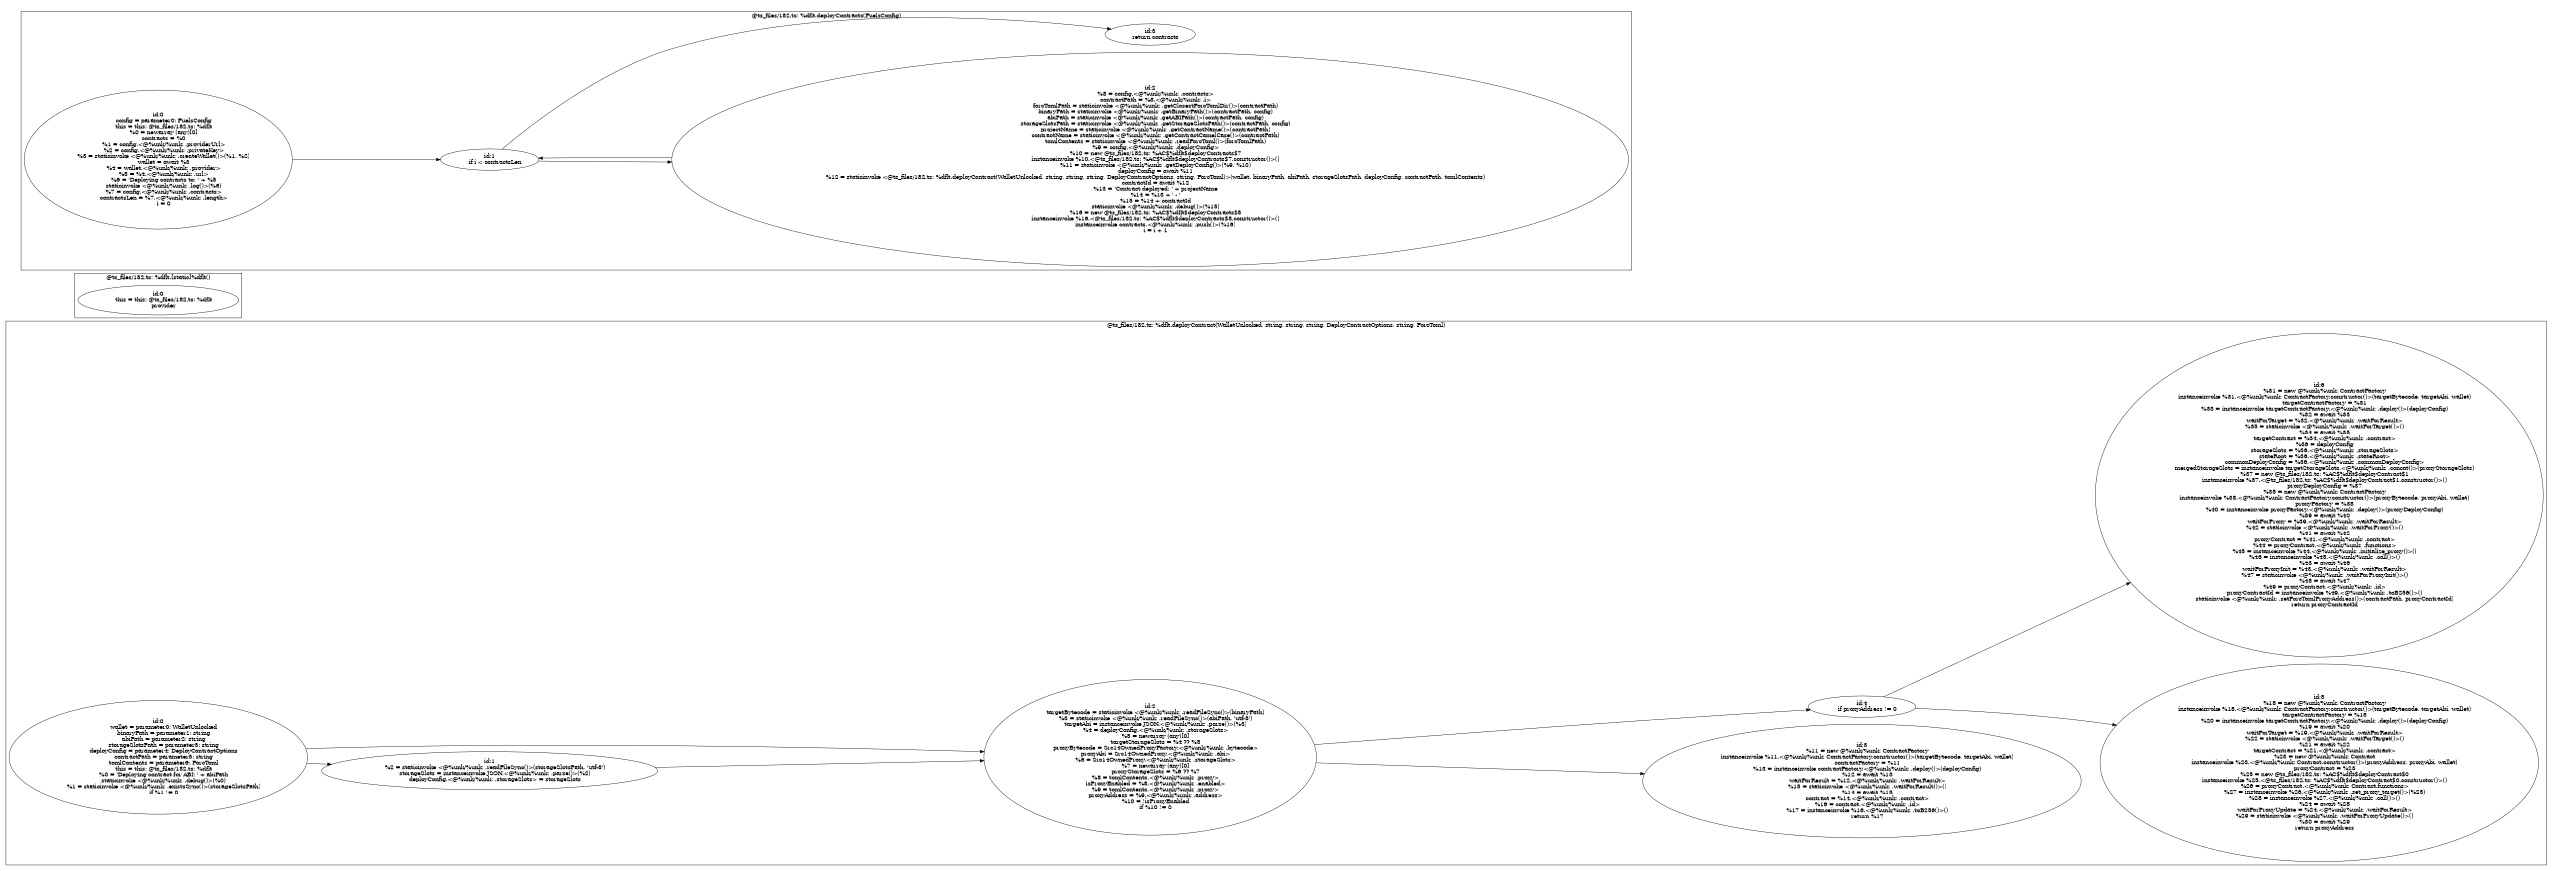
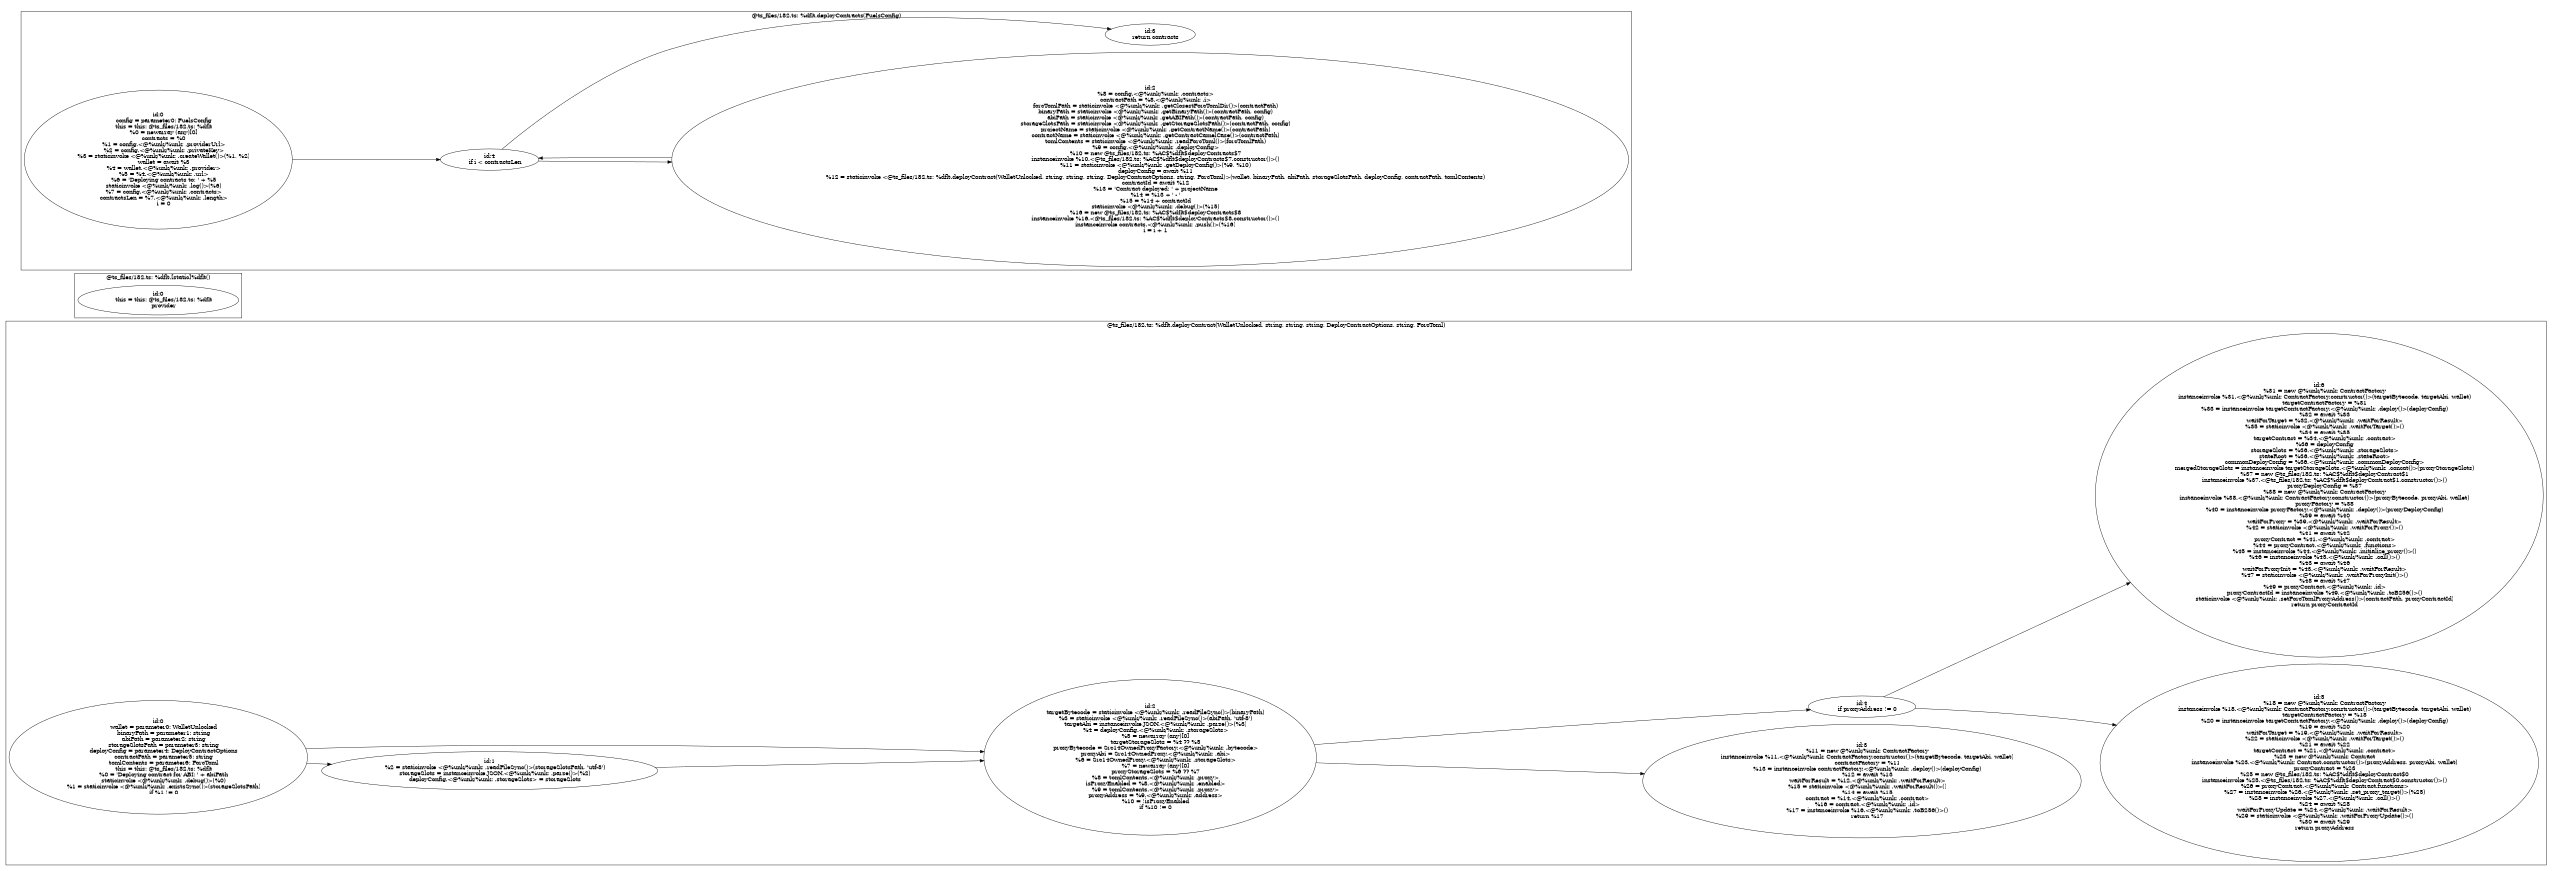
node "id:1 if i < contractsLen": label "id:1 if i < contractsLen" -> "id:4 if i < contractsLen"
